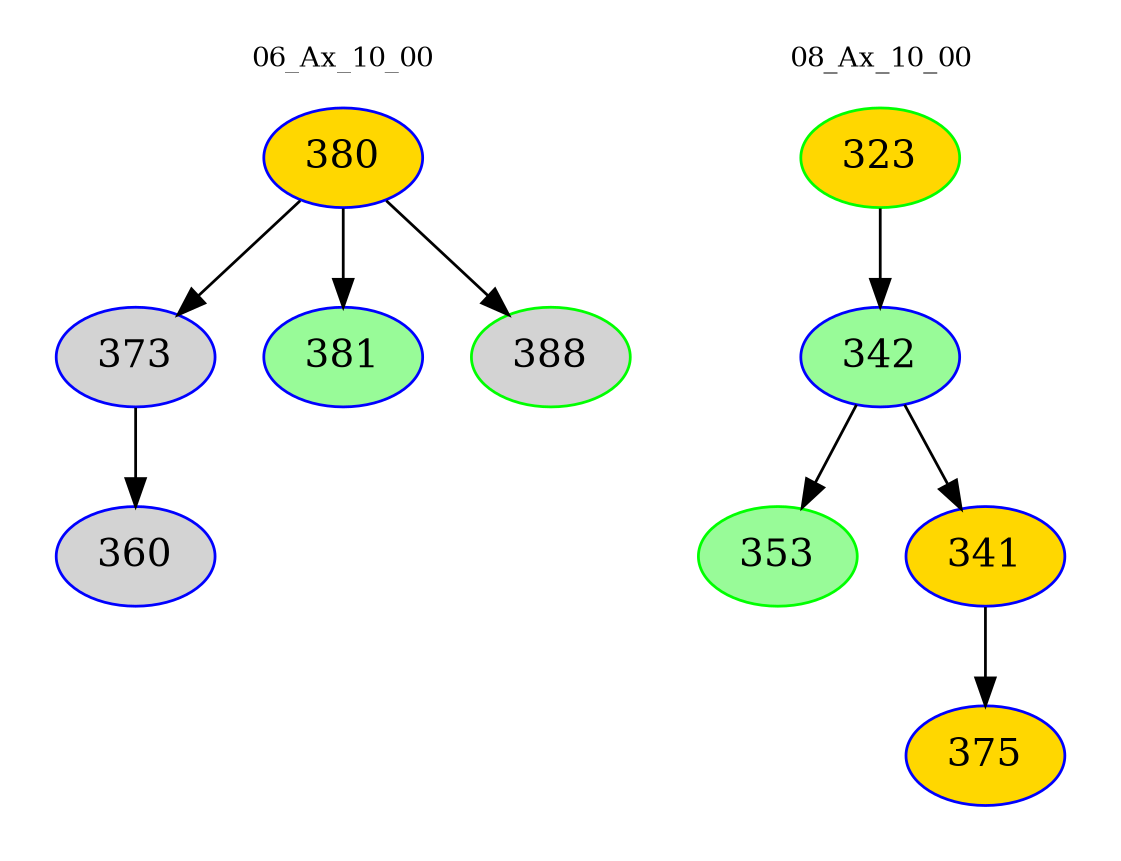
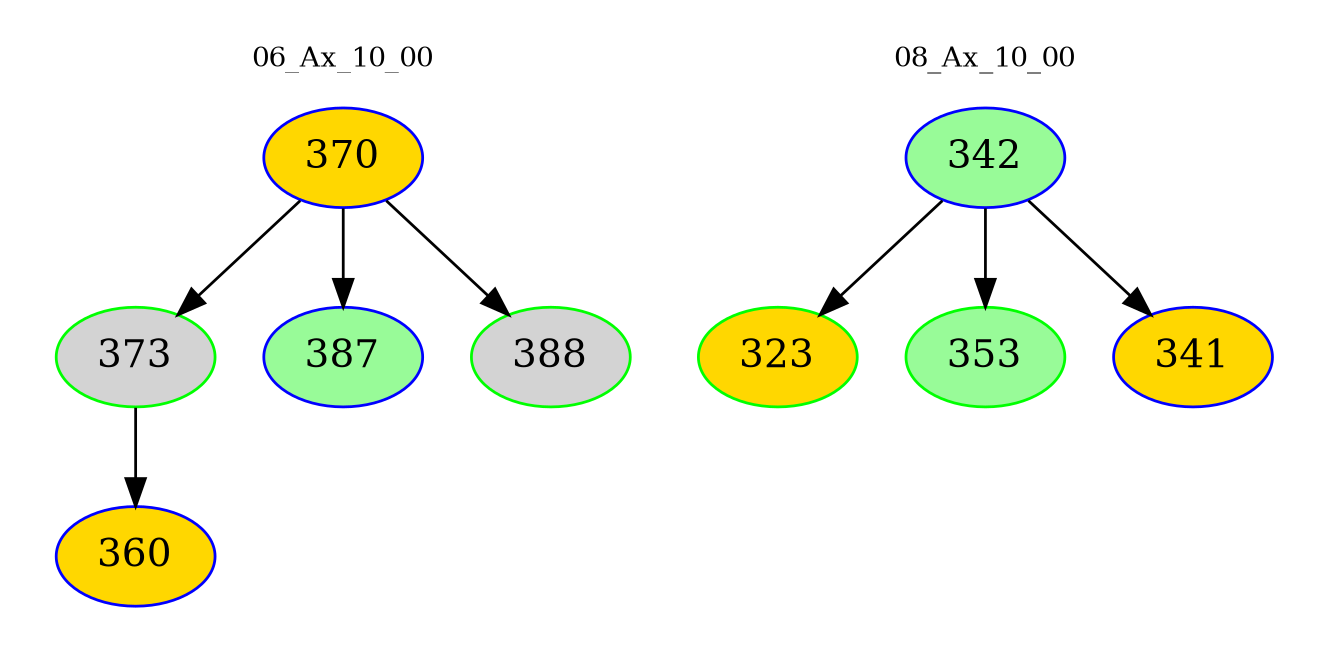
node "380": label "380" -> "370"
edge "323" -> "342": reversed
node "373": color blue -> green
node "381": label "381" -> "387"
node "360": fillcolor lightgrey -> gold
node "375": removed
